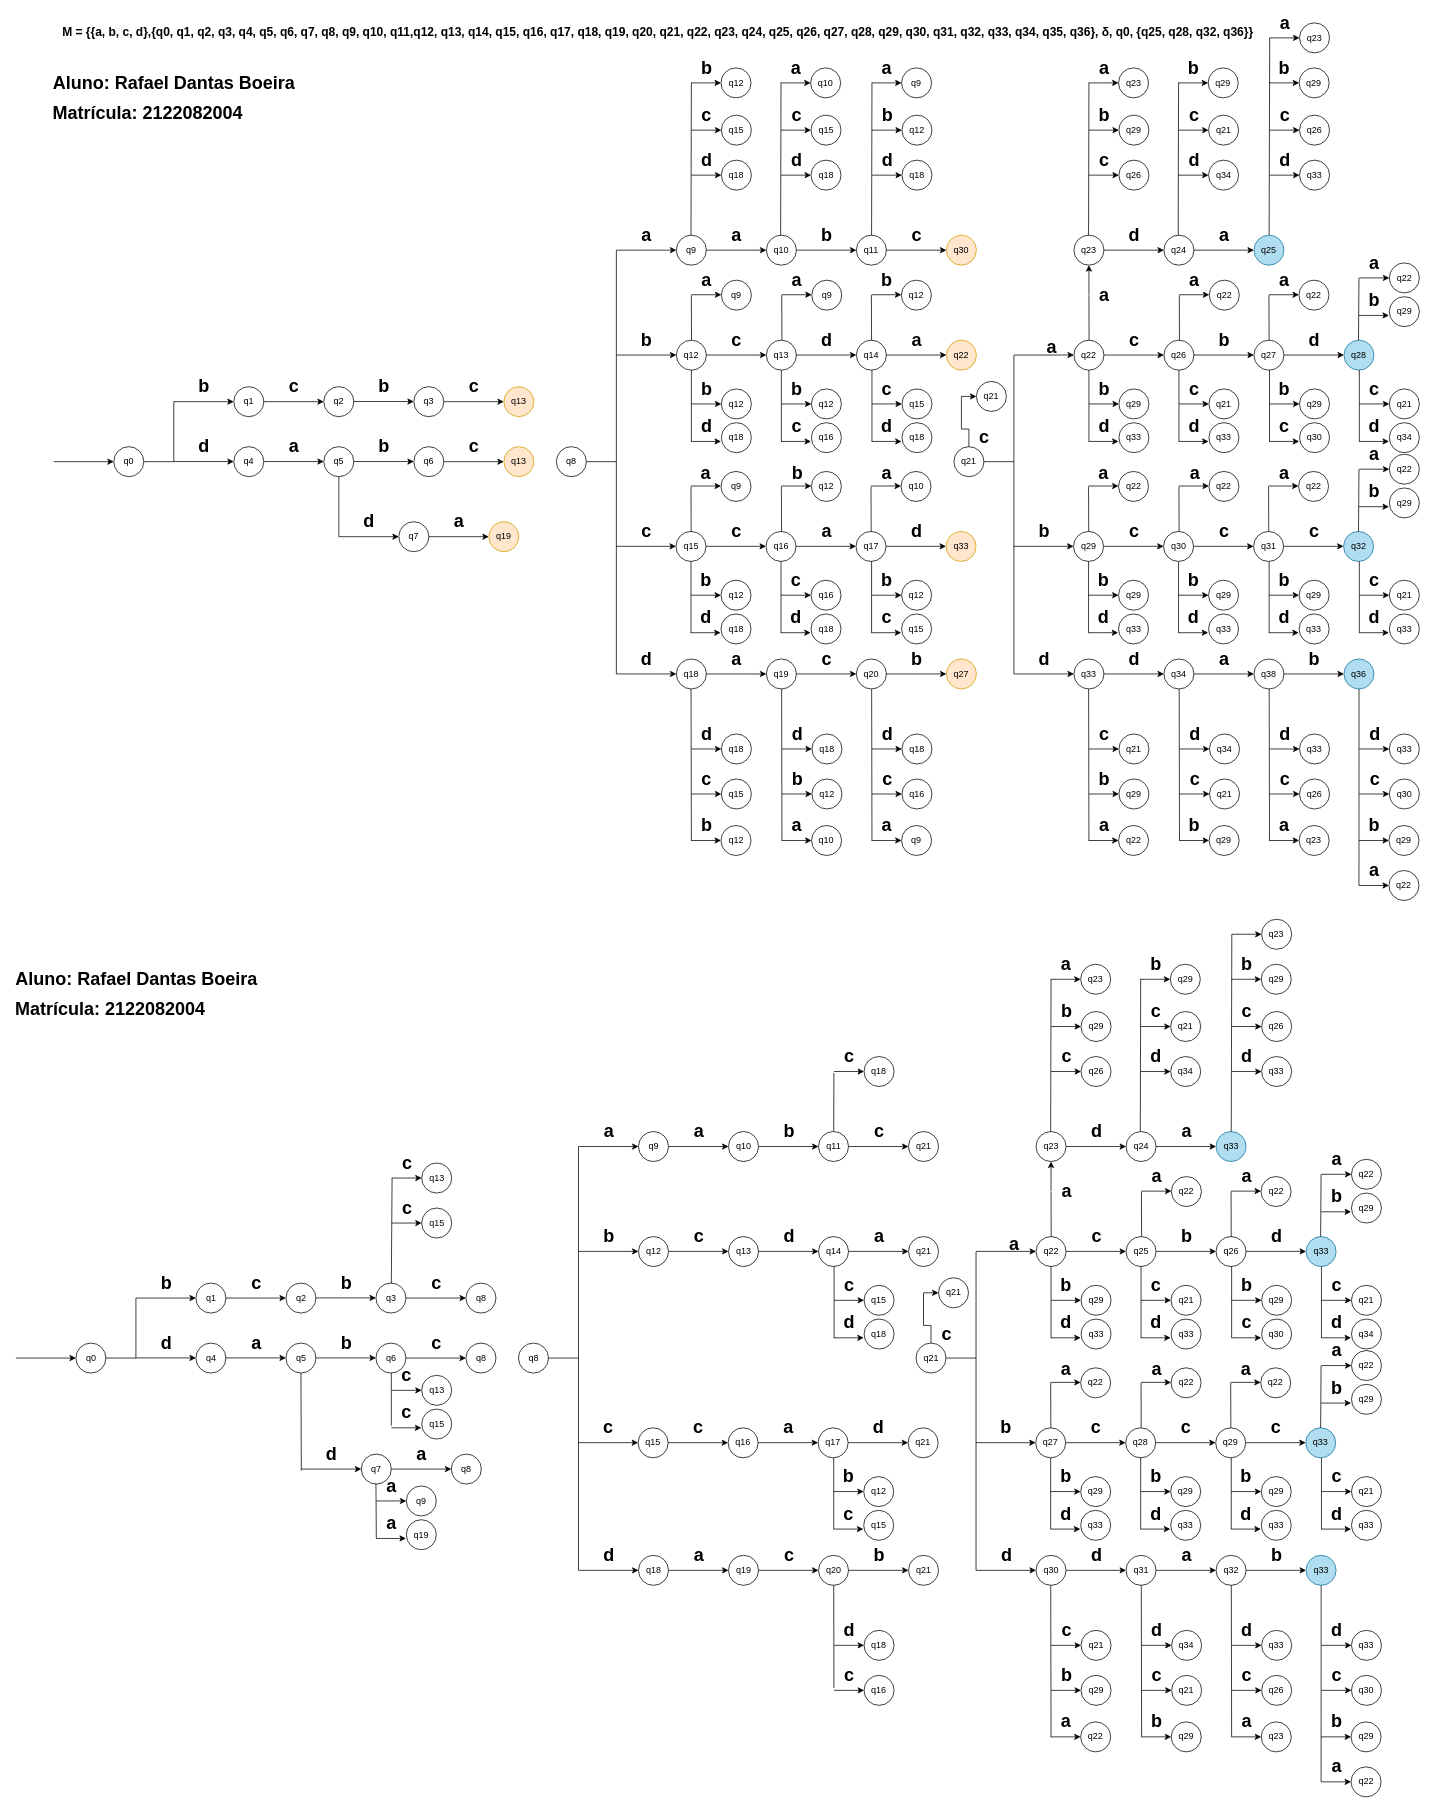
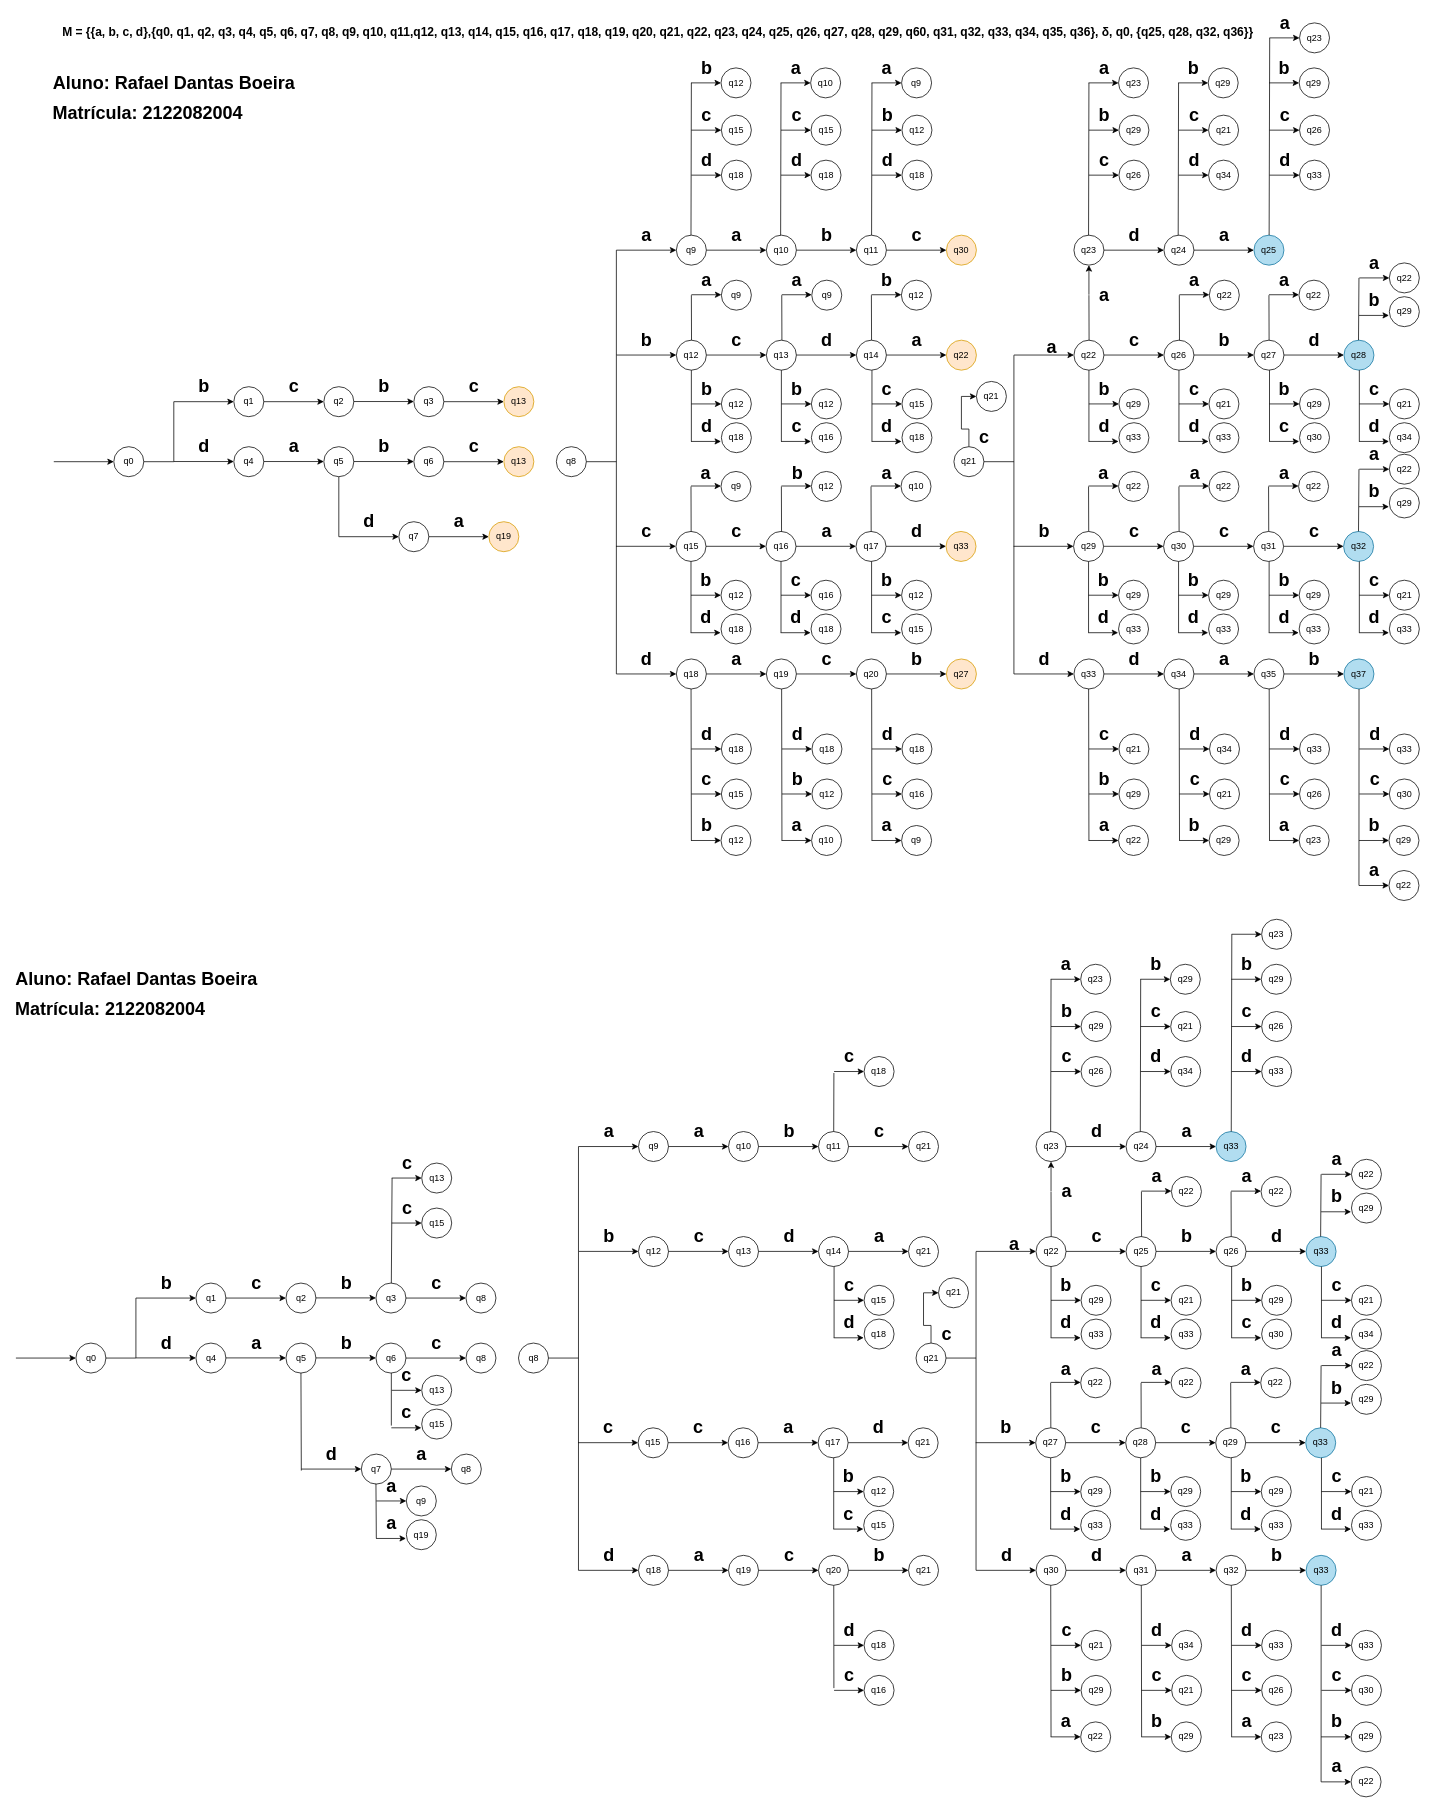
node "M = {{a, b, c, d},{q0, q1, q2, q3, q4, q5, q6, q7, q8, q9, q10, q11,q12, q13, q14, q15, q16, q17, q18, q19, q20, q21, q22, q23, q24, q25, q26, q27, q28, q29, q30, q31, q32, q33, q34, q35, q36}, δ, q0, {q25, q28, q32, q36}}": label "M = {{a, b, c, d},{q0, q1, q2, q3, q4, q5, q6, q7, q8, q9, q10, q11,q12, q13, q14, q15, q16, q17, q18, q19, q20, q21, q22, q23, q24, q25, q26, q27, q28, q29, q30, q31, q32, q33, q34, q35, q36}, δ, q0, {q25, q28, q32, q36}}" -> "M = {{a, b, c, d},{q0, q1, q2, q3, q4, q5, q6, q7, q8, q9, q10, q11,q12, q13, q14, q15, q16, q17, q18, q19, q20, q21, q22, q23, q24, q25, q26, q27, q28, q29, q60, q31, q32, q33, q34, q35, q36}, δ, q0, {q25, q28, q32, q36}}"
node "q38": label "q38" -> "q35"
node "q36": label "q36" -> "q37"
